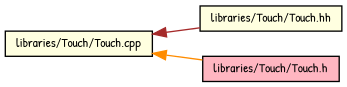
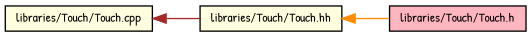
edge "libraries/Touch/Touch.h" -> "libraries/Touch/Touch.cpp": now "libraries/Touch/Touch.h" -> "libraries/Touch/Touch.hh"
